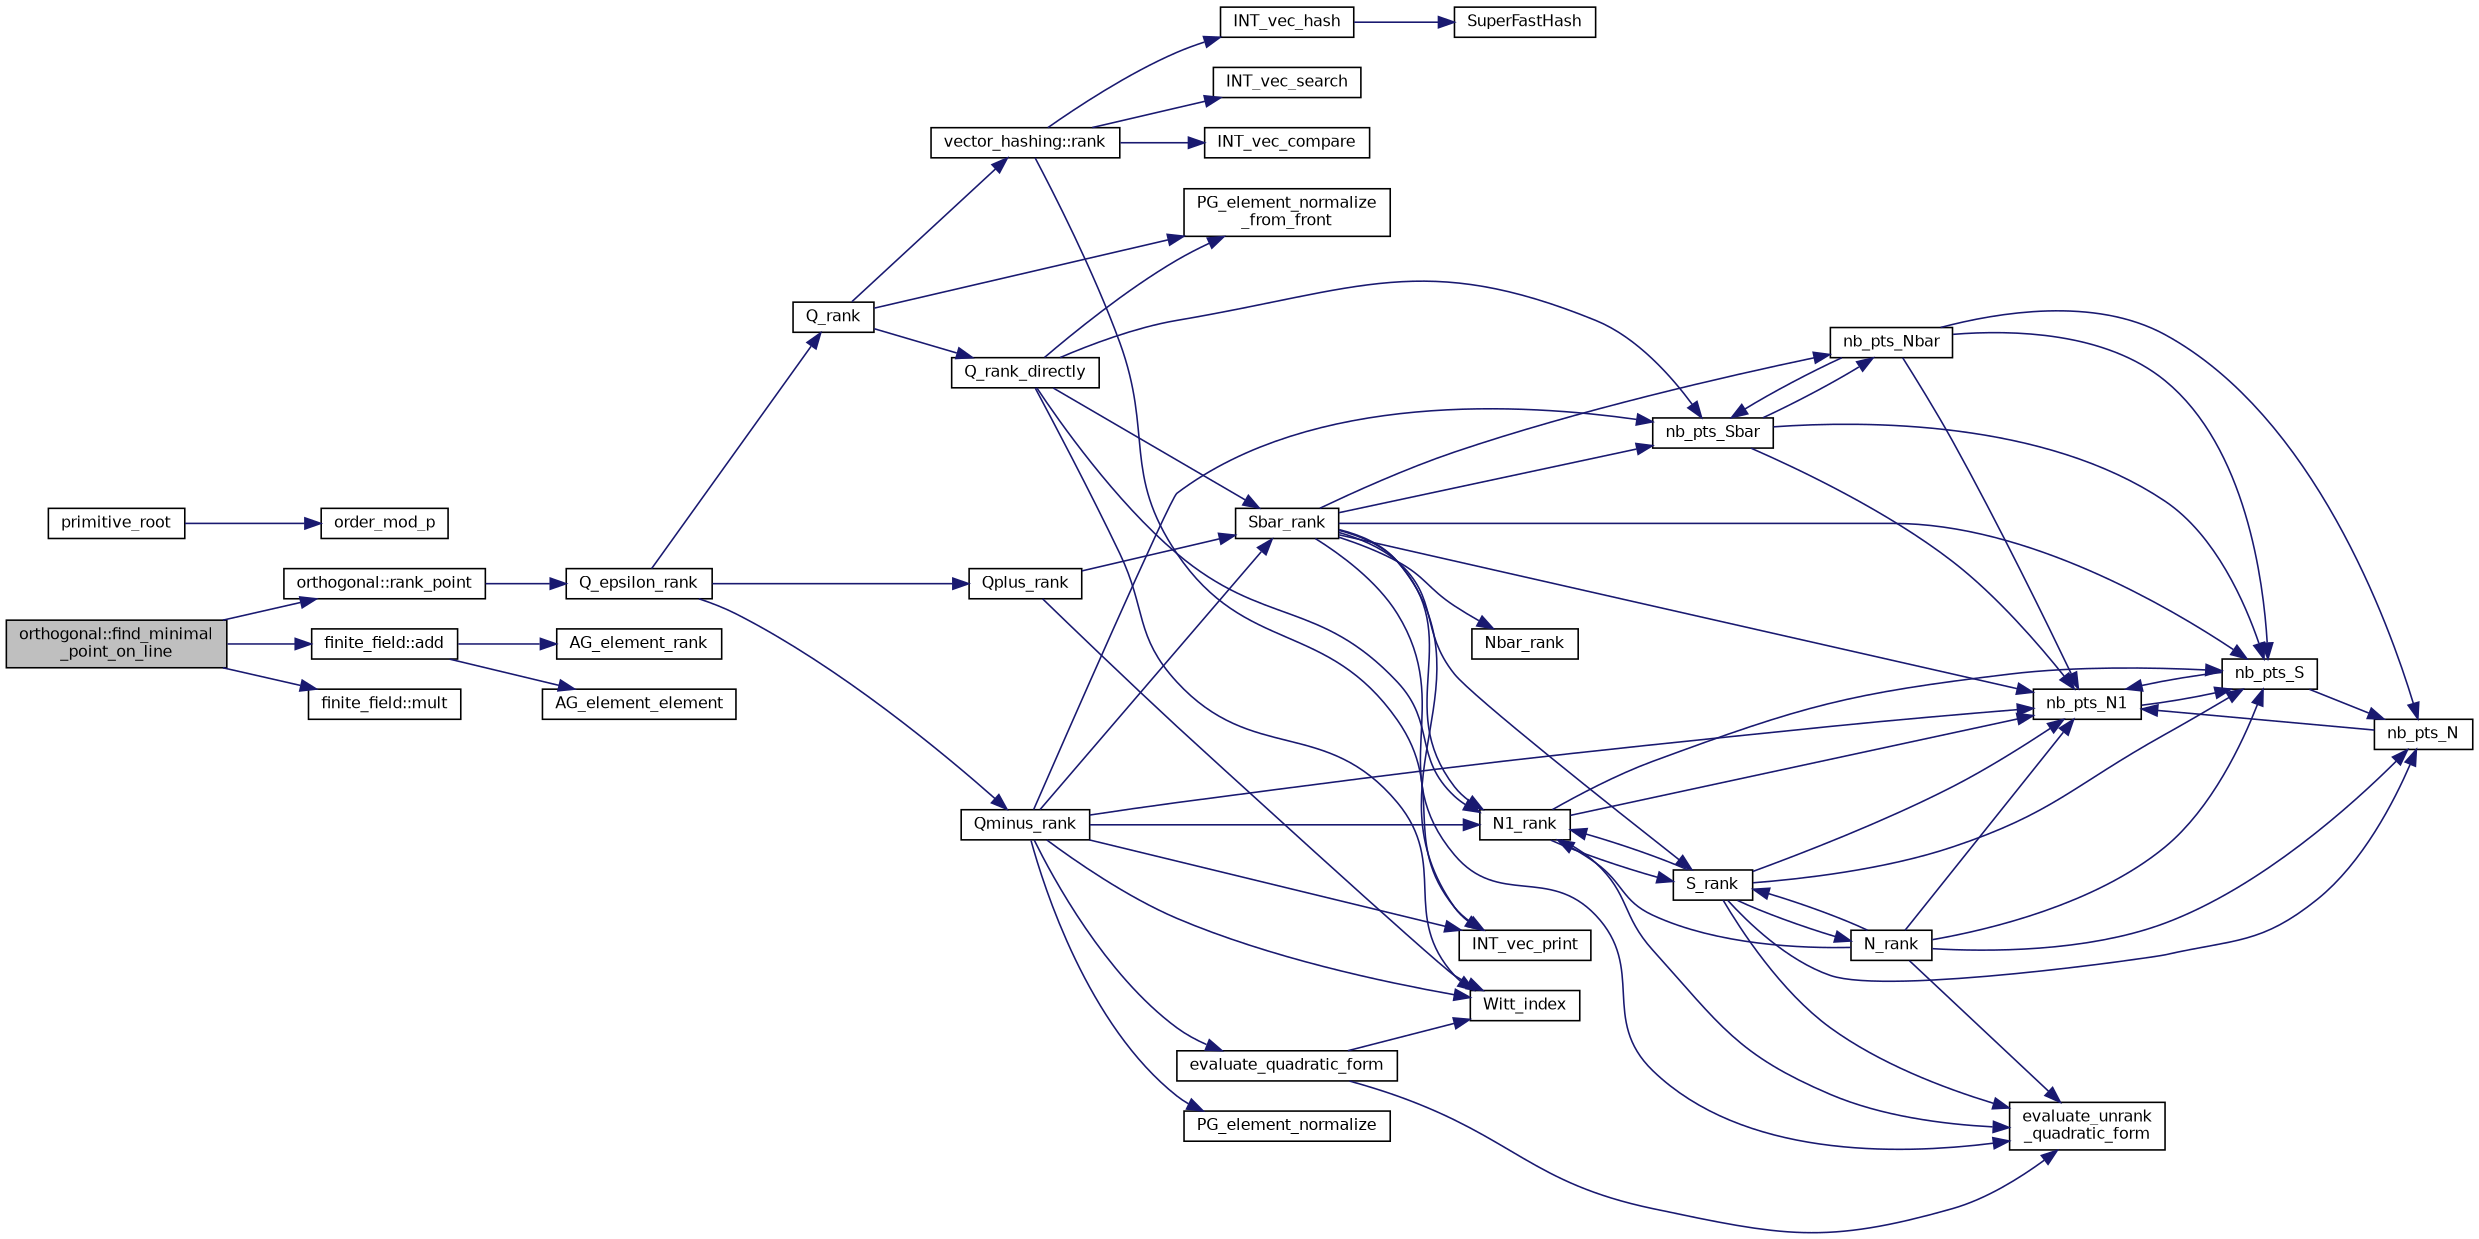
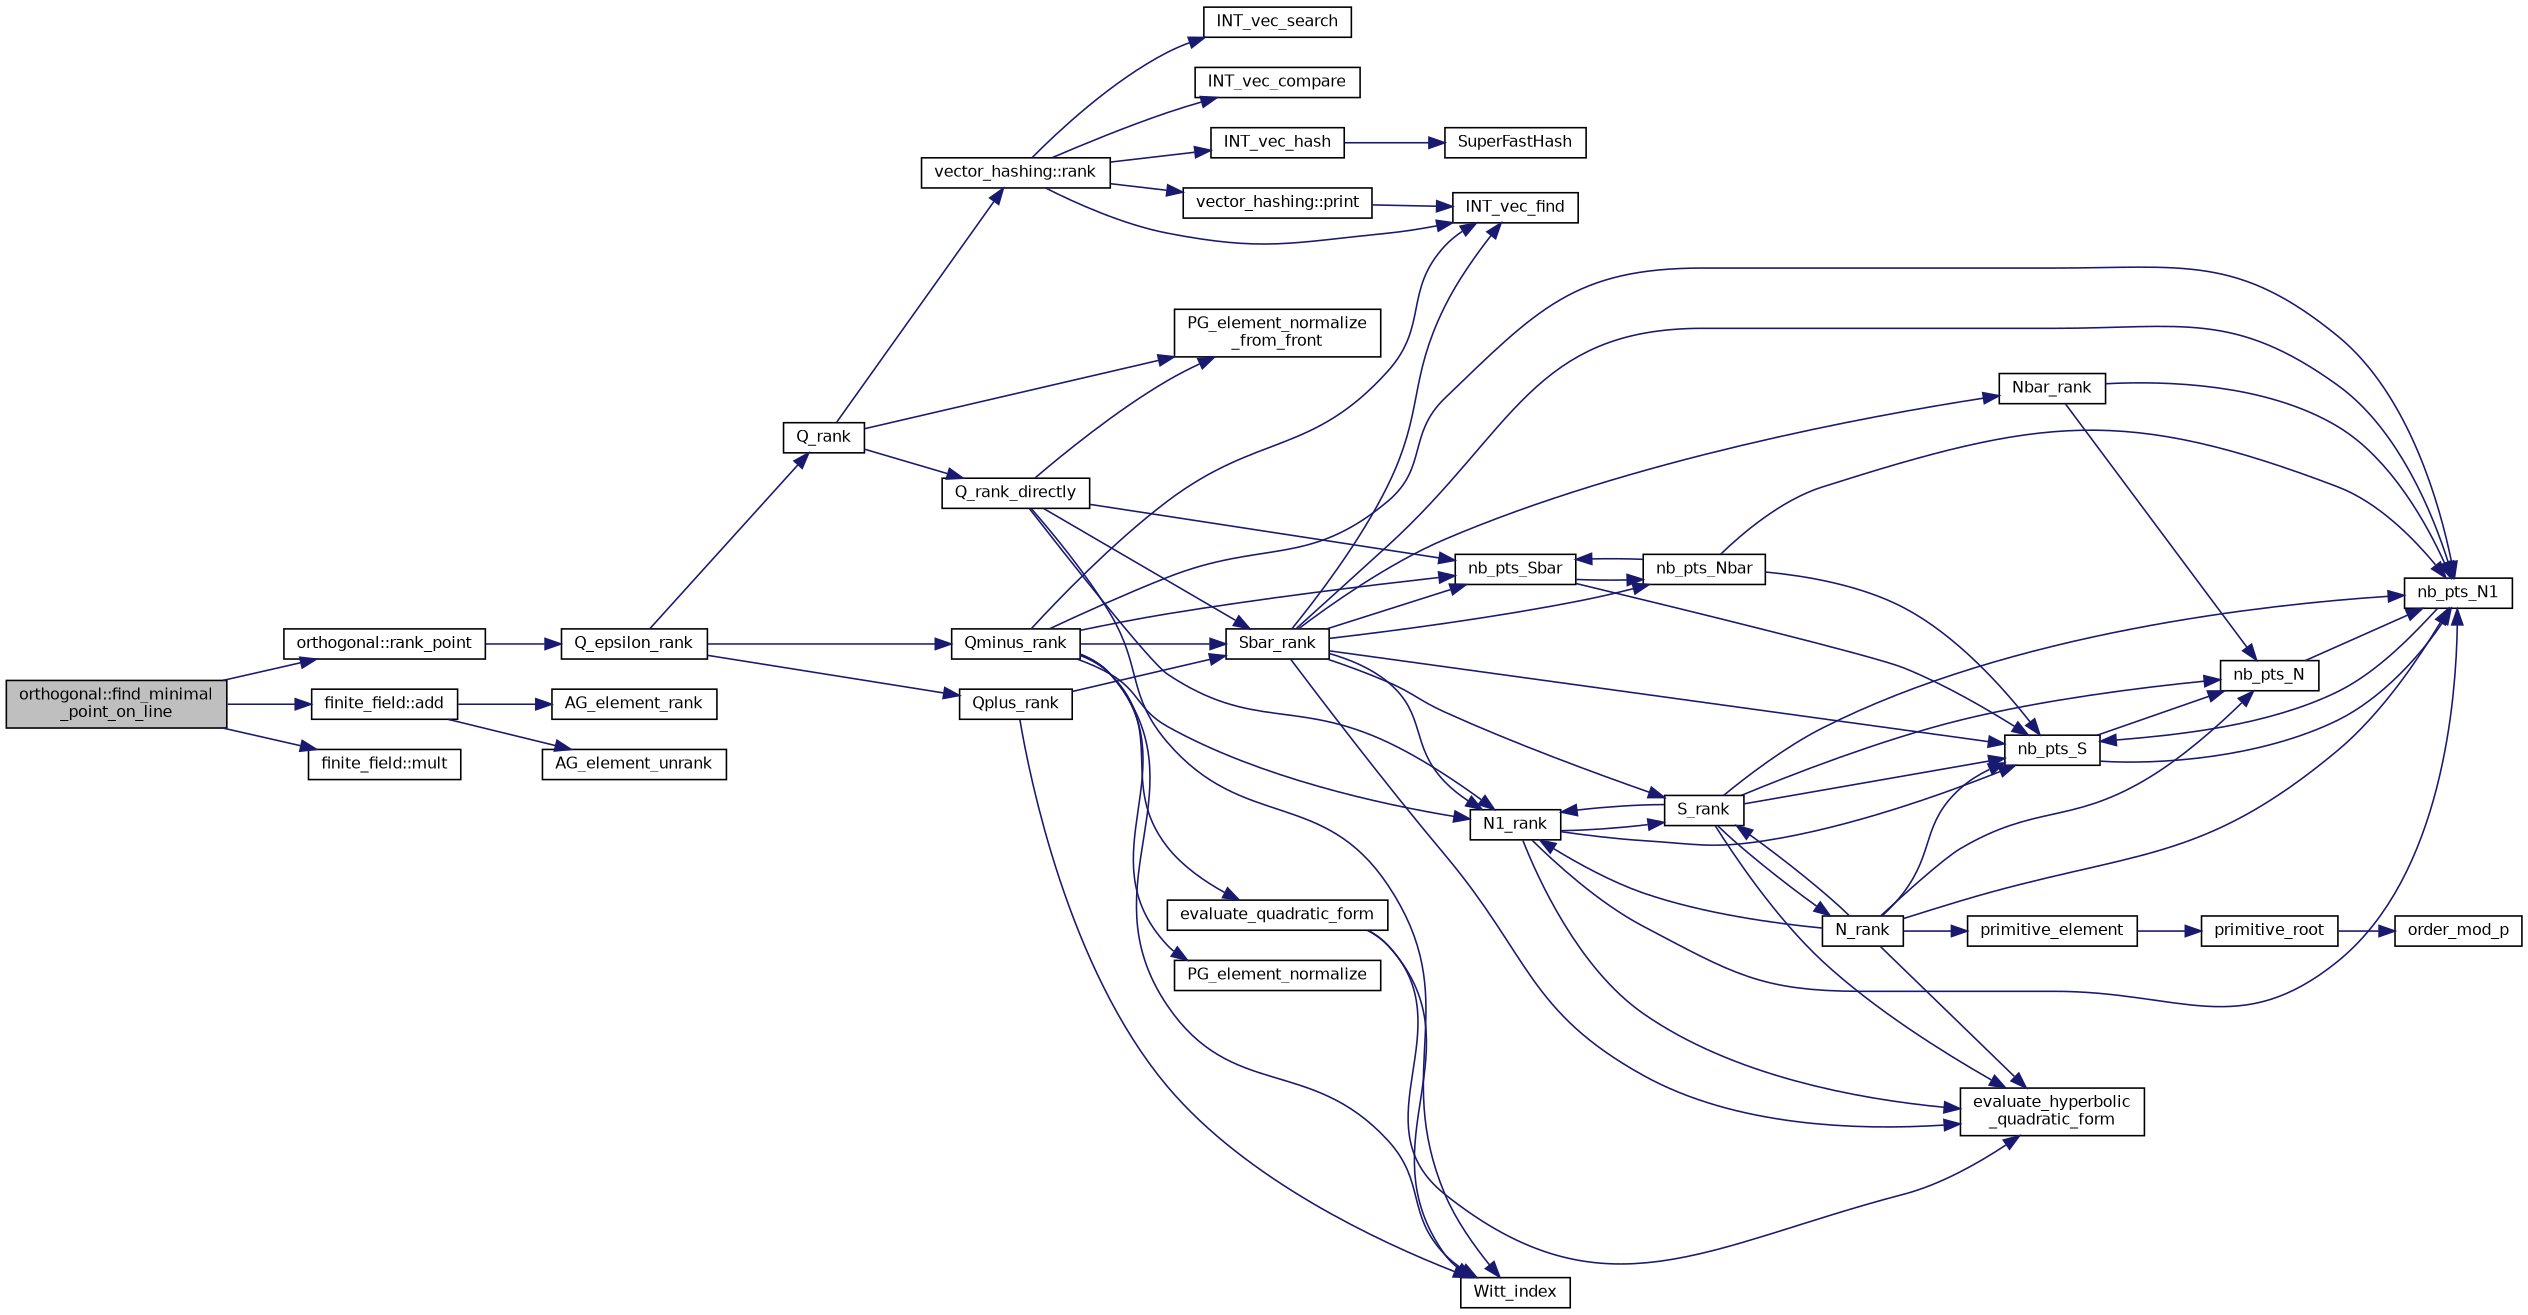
node "vector_hashing::print": added
edge "nb_pts_Nbar" -> "nb_pts_N": now "Nbar_rank" -> "nb_pts_N"
edge "nb_pts_Sbar" -> "nb_pts_N1": now "Nbar_rank" -> "nb_pts_N1"
node "AG_element_element": label "AG_element_element" -> "AG_element_unrank"
node "primitive_element": added
node "INT_vec_print": label "INT_vec_print" -> "INT_vec_find"
node "evaluate_unrank _quadratic_form": label "evaluate_unrank _quadratic_form" -> "evaluate_hyperbolic _quadratic_form"
